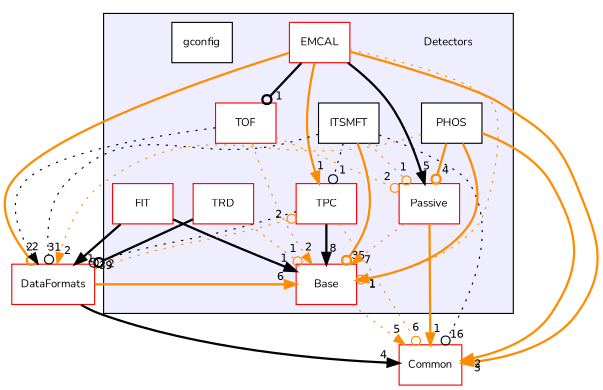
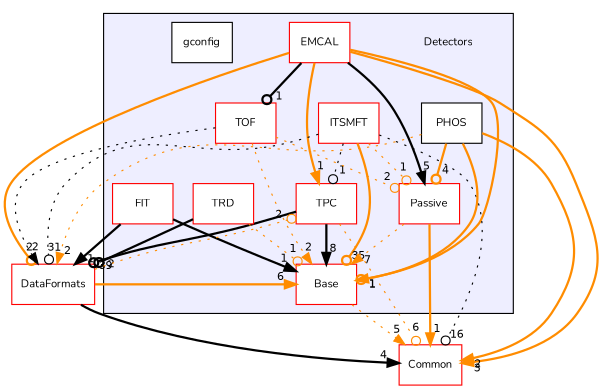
node "ITSMFT": color black -> red
edge "EMCAL" -> "Base": style dotted -> bold
edge "TPC" -> "DataFormats": style dotted -> bold
